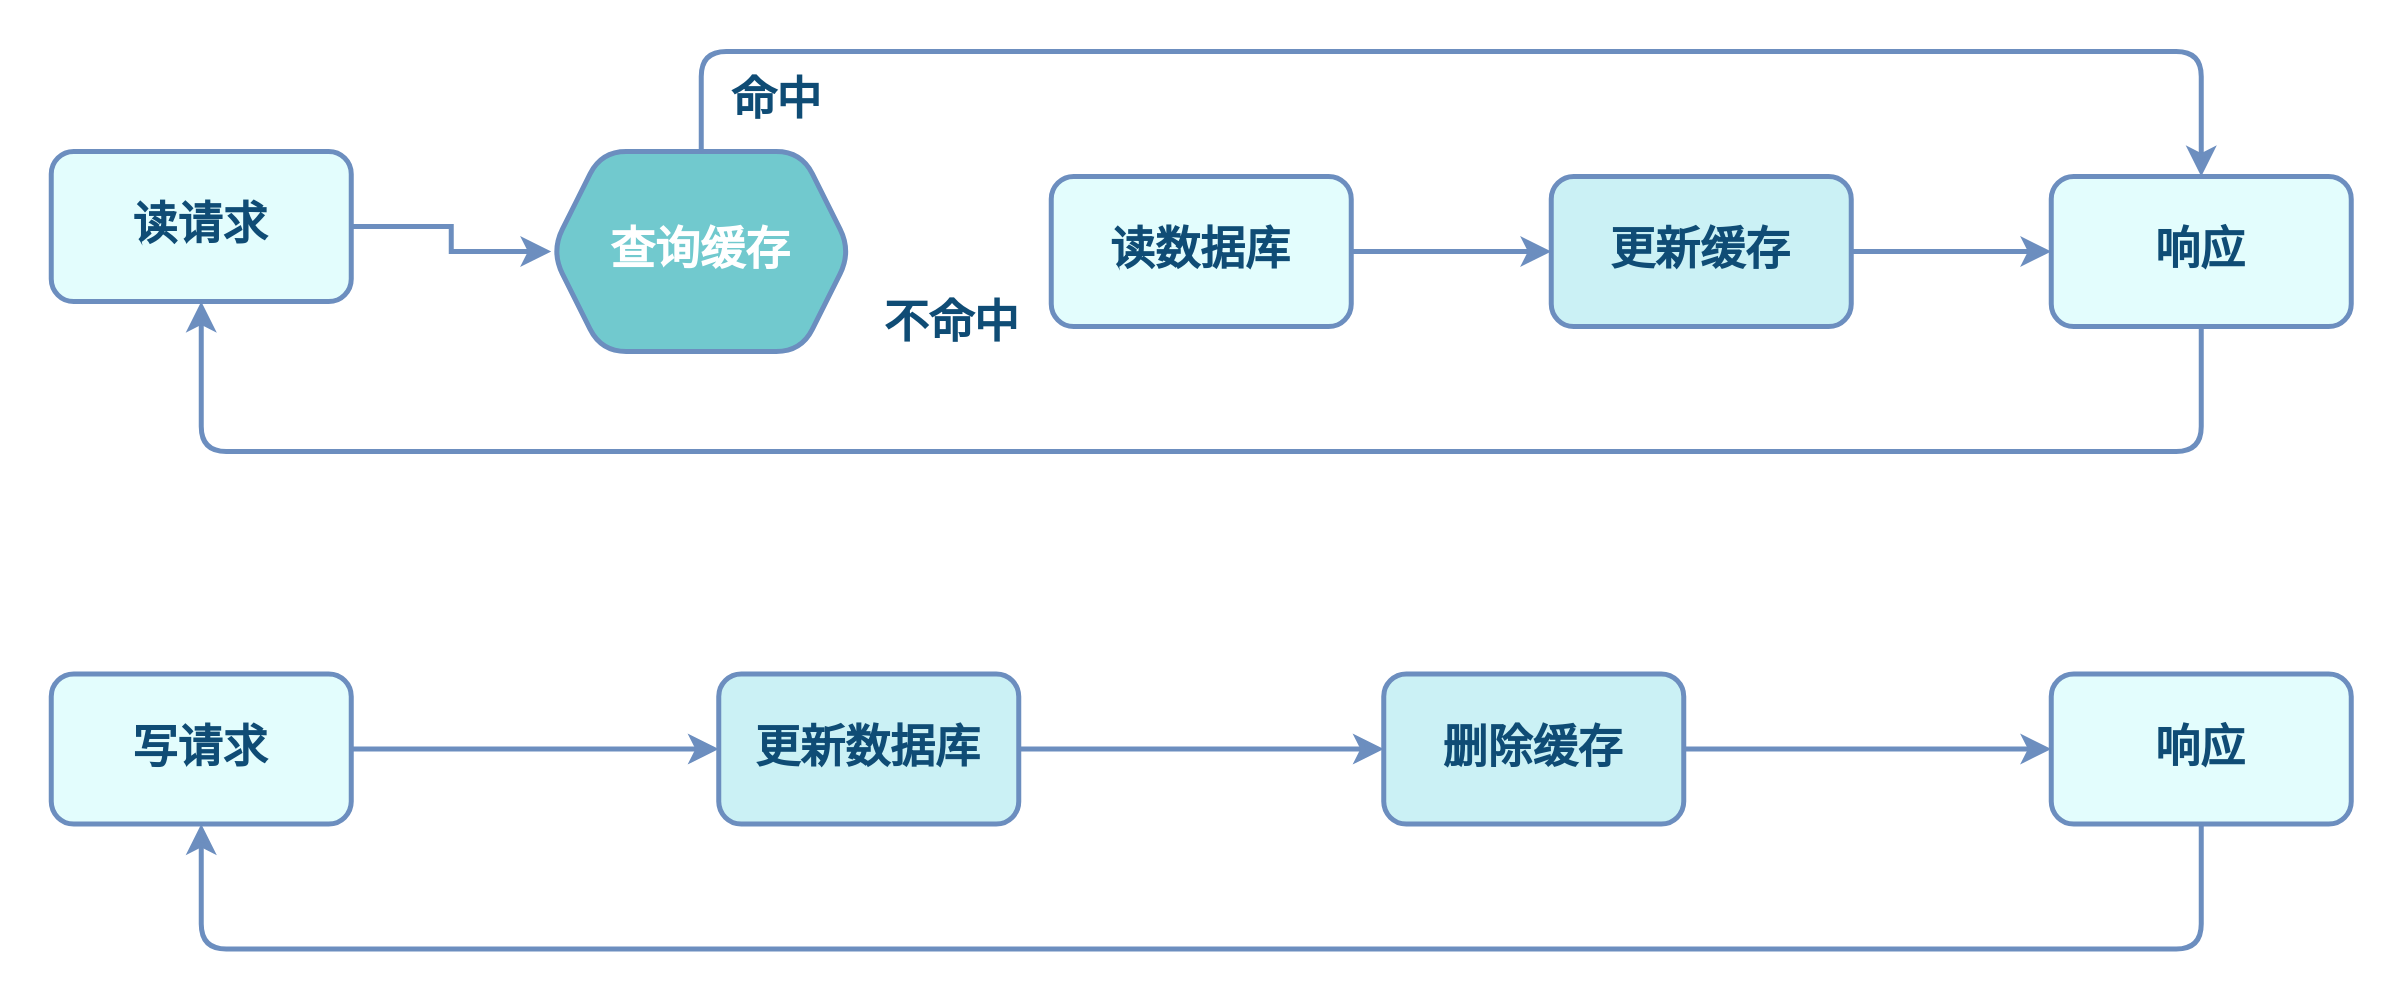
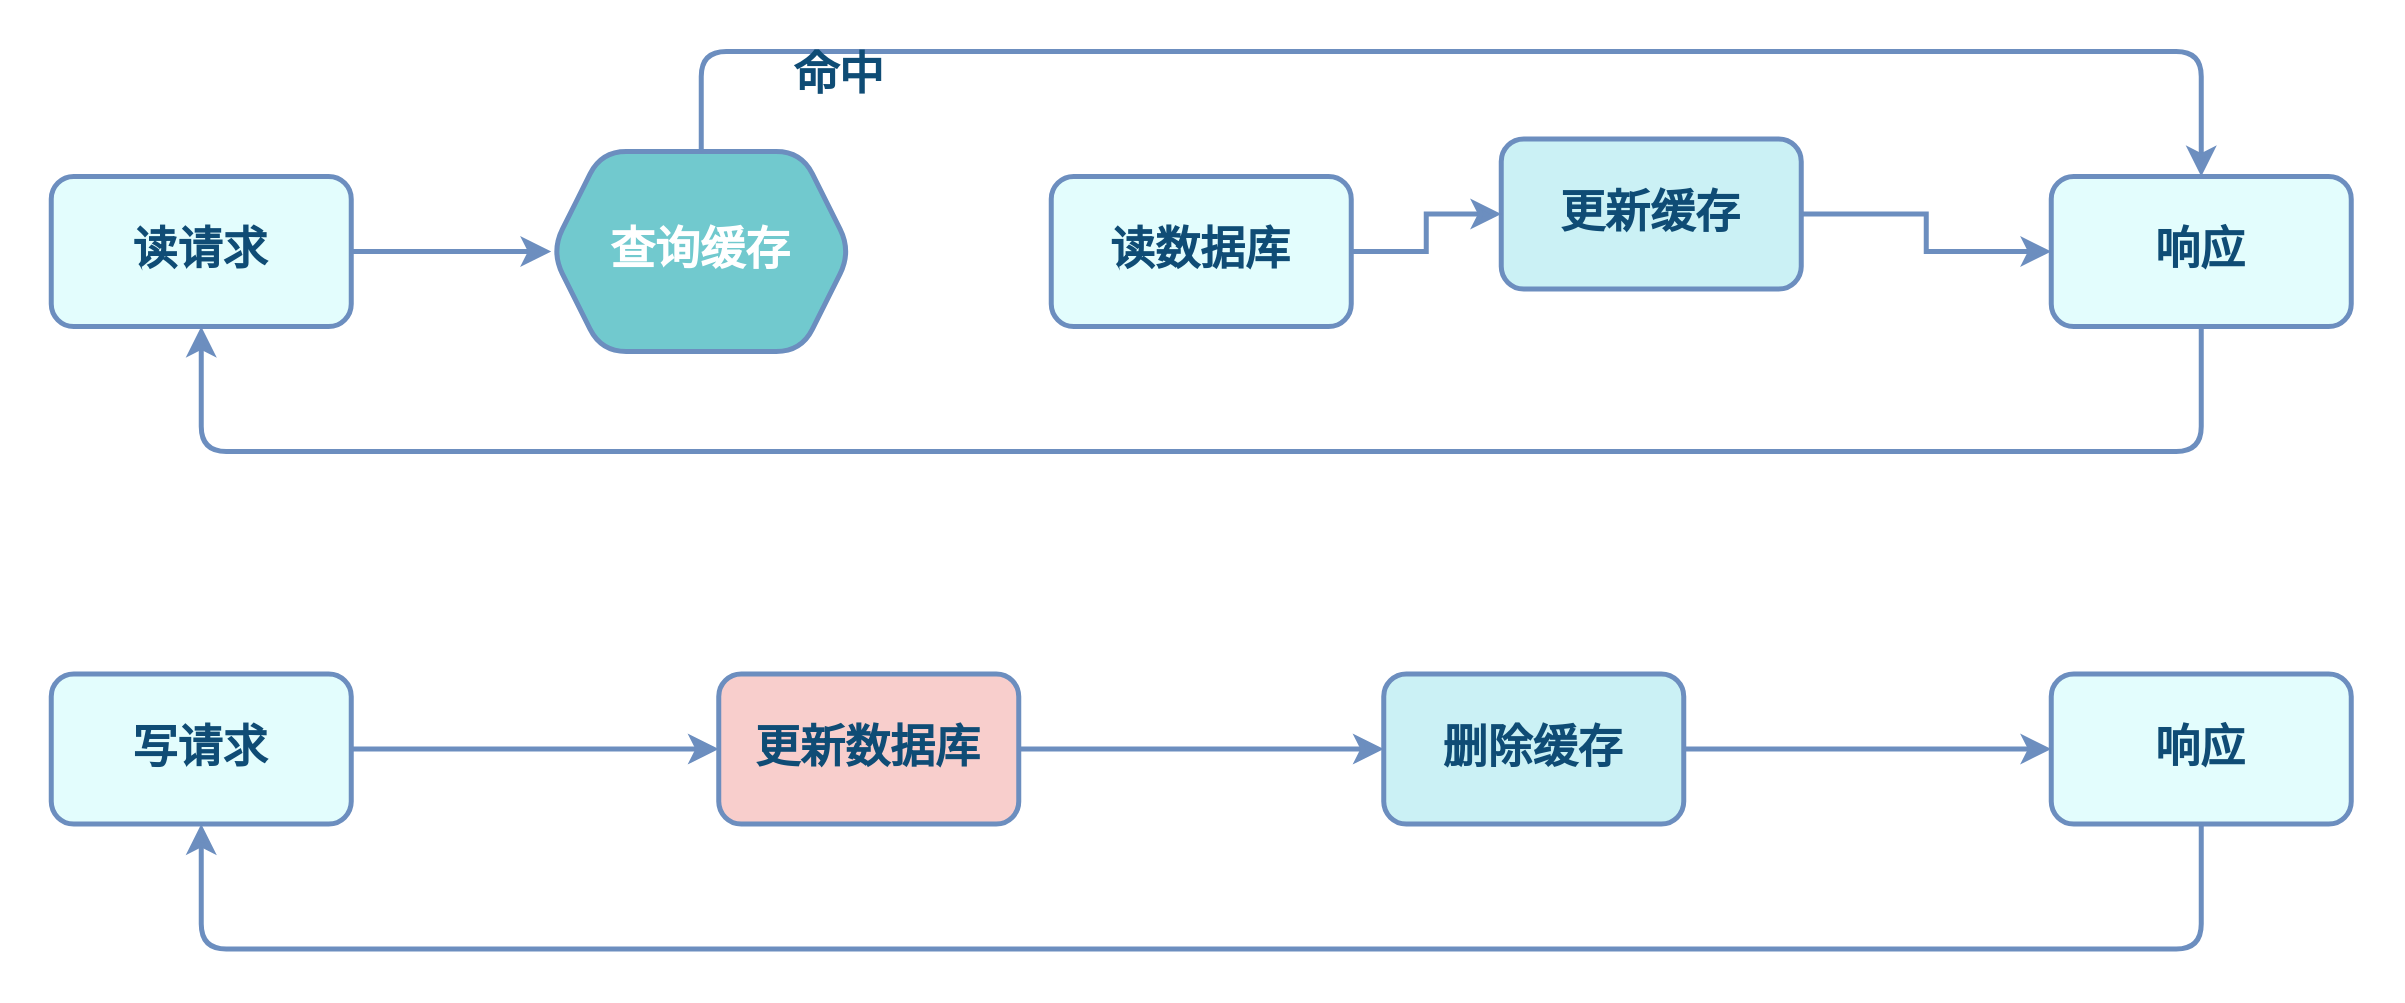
node "命中": moved (776, 101) -> (839, 76)
node "读请求": moved (201, 226) -> (201, 251)
node "更新缓存": moved (1701, 251) -> (1651, 214)
node "不命中": removed
node "更新数据库": fillcolor #cbf1f5 -> #f8cecc
